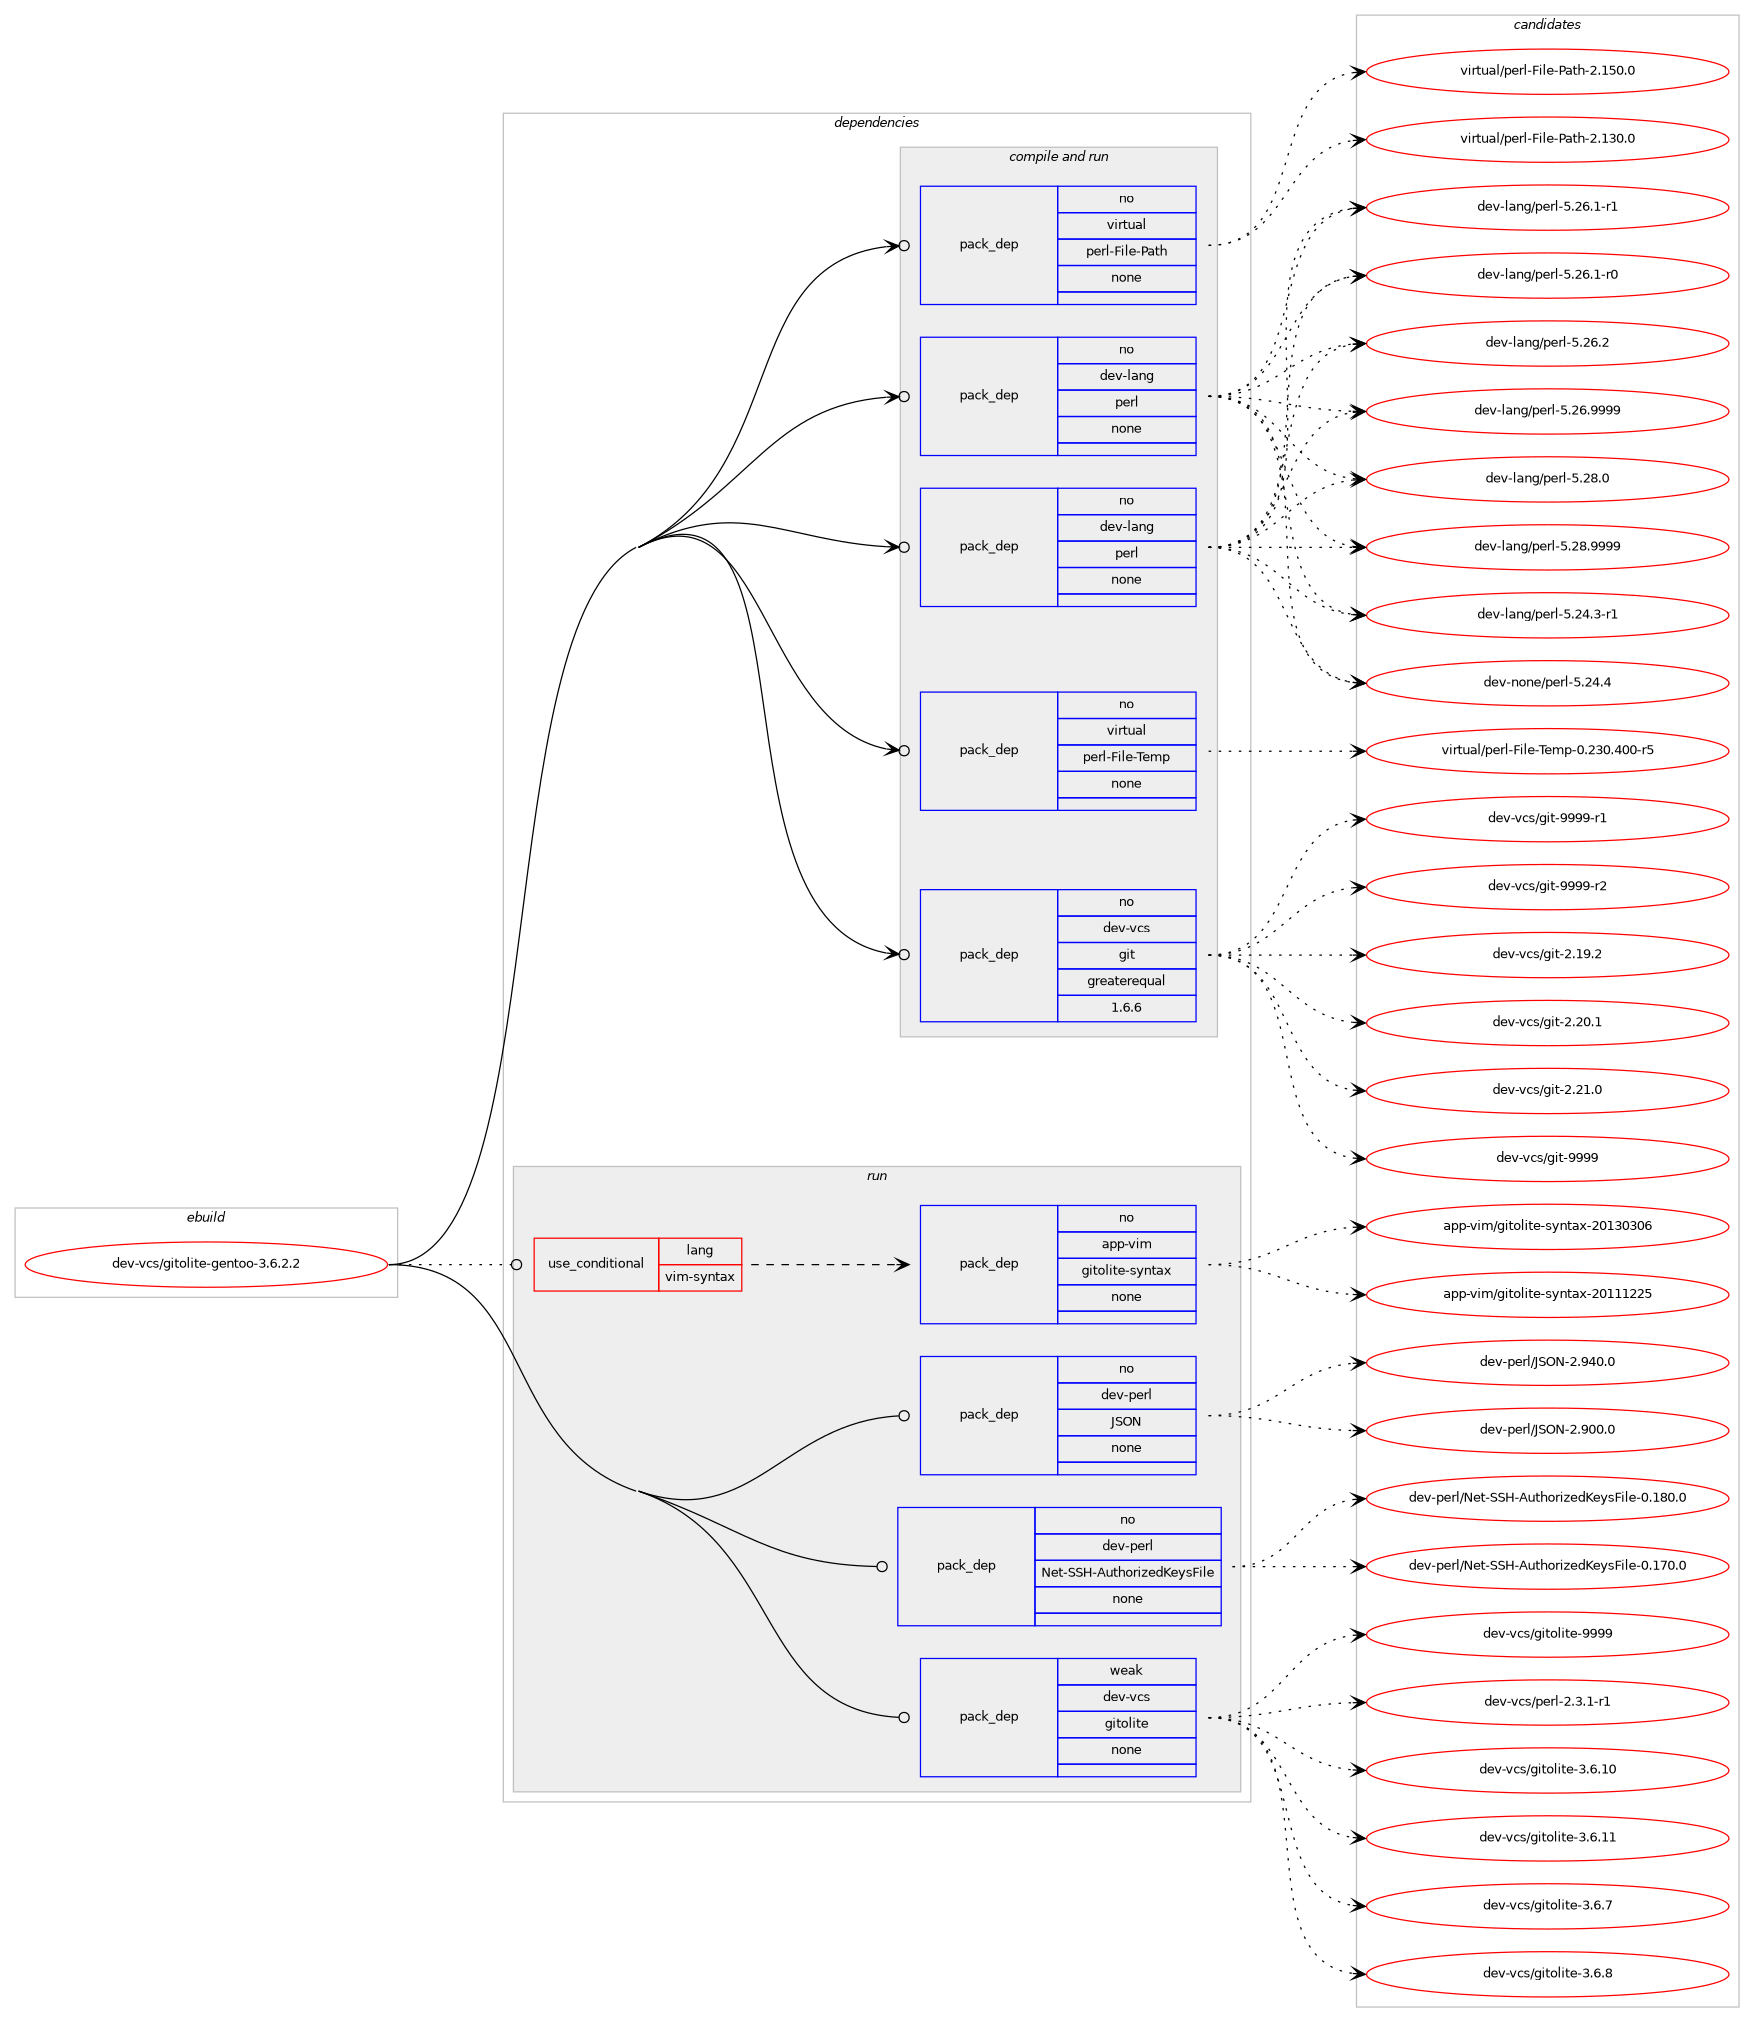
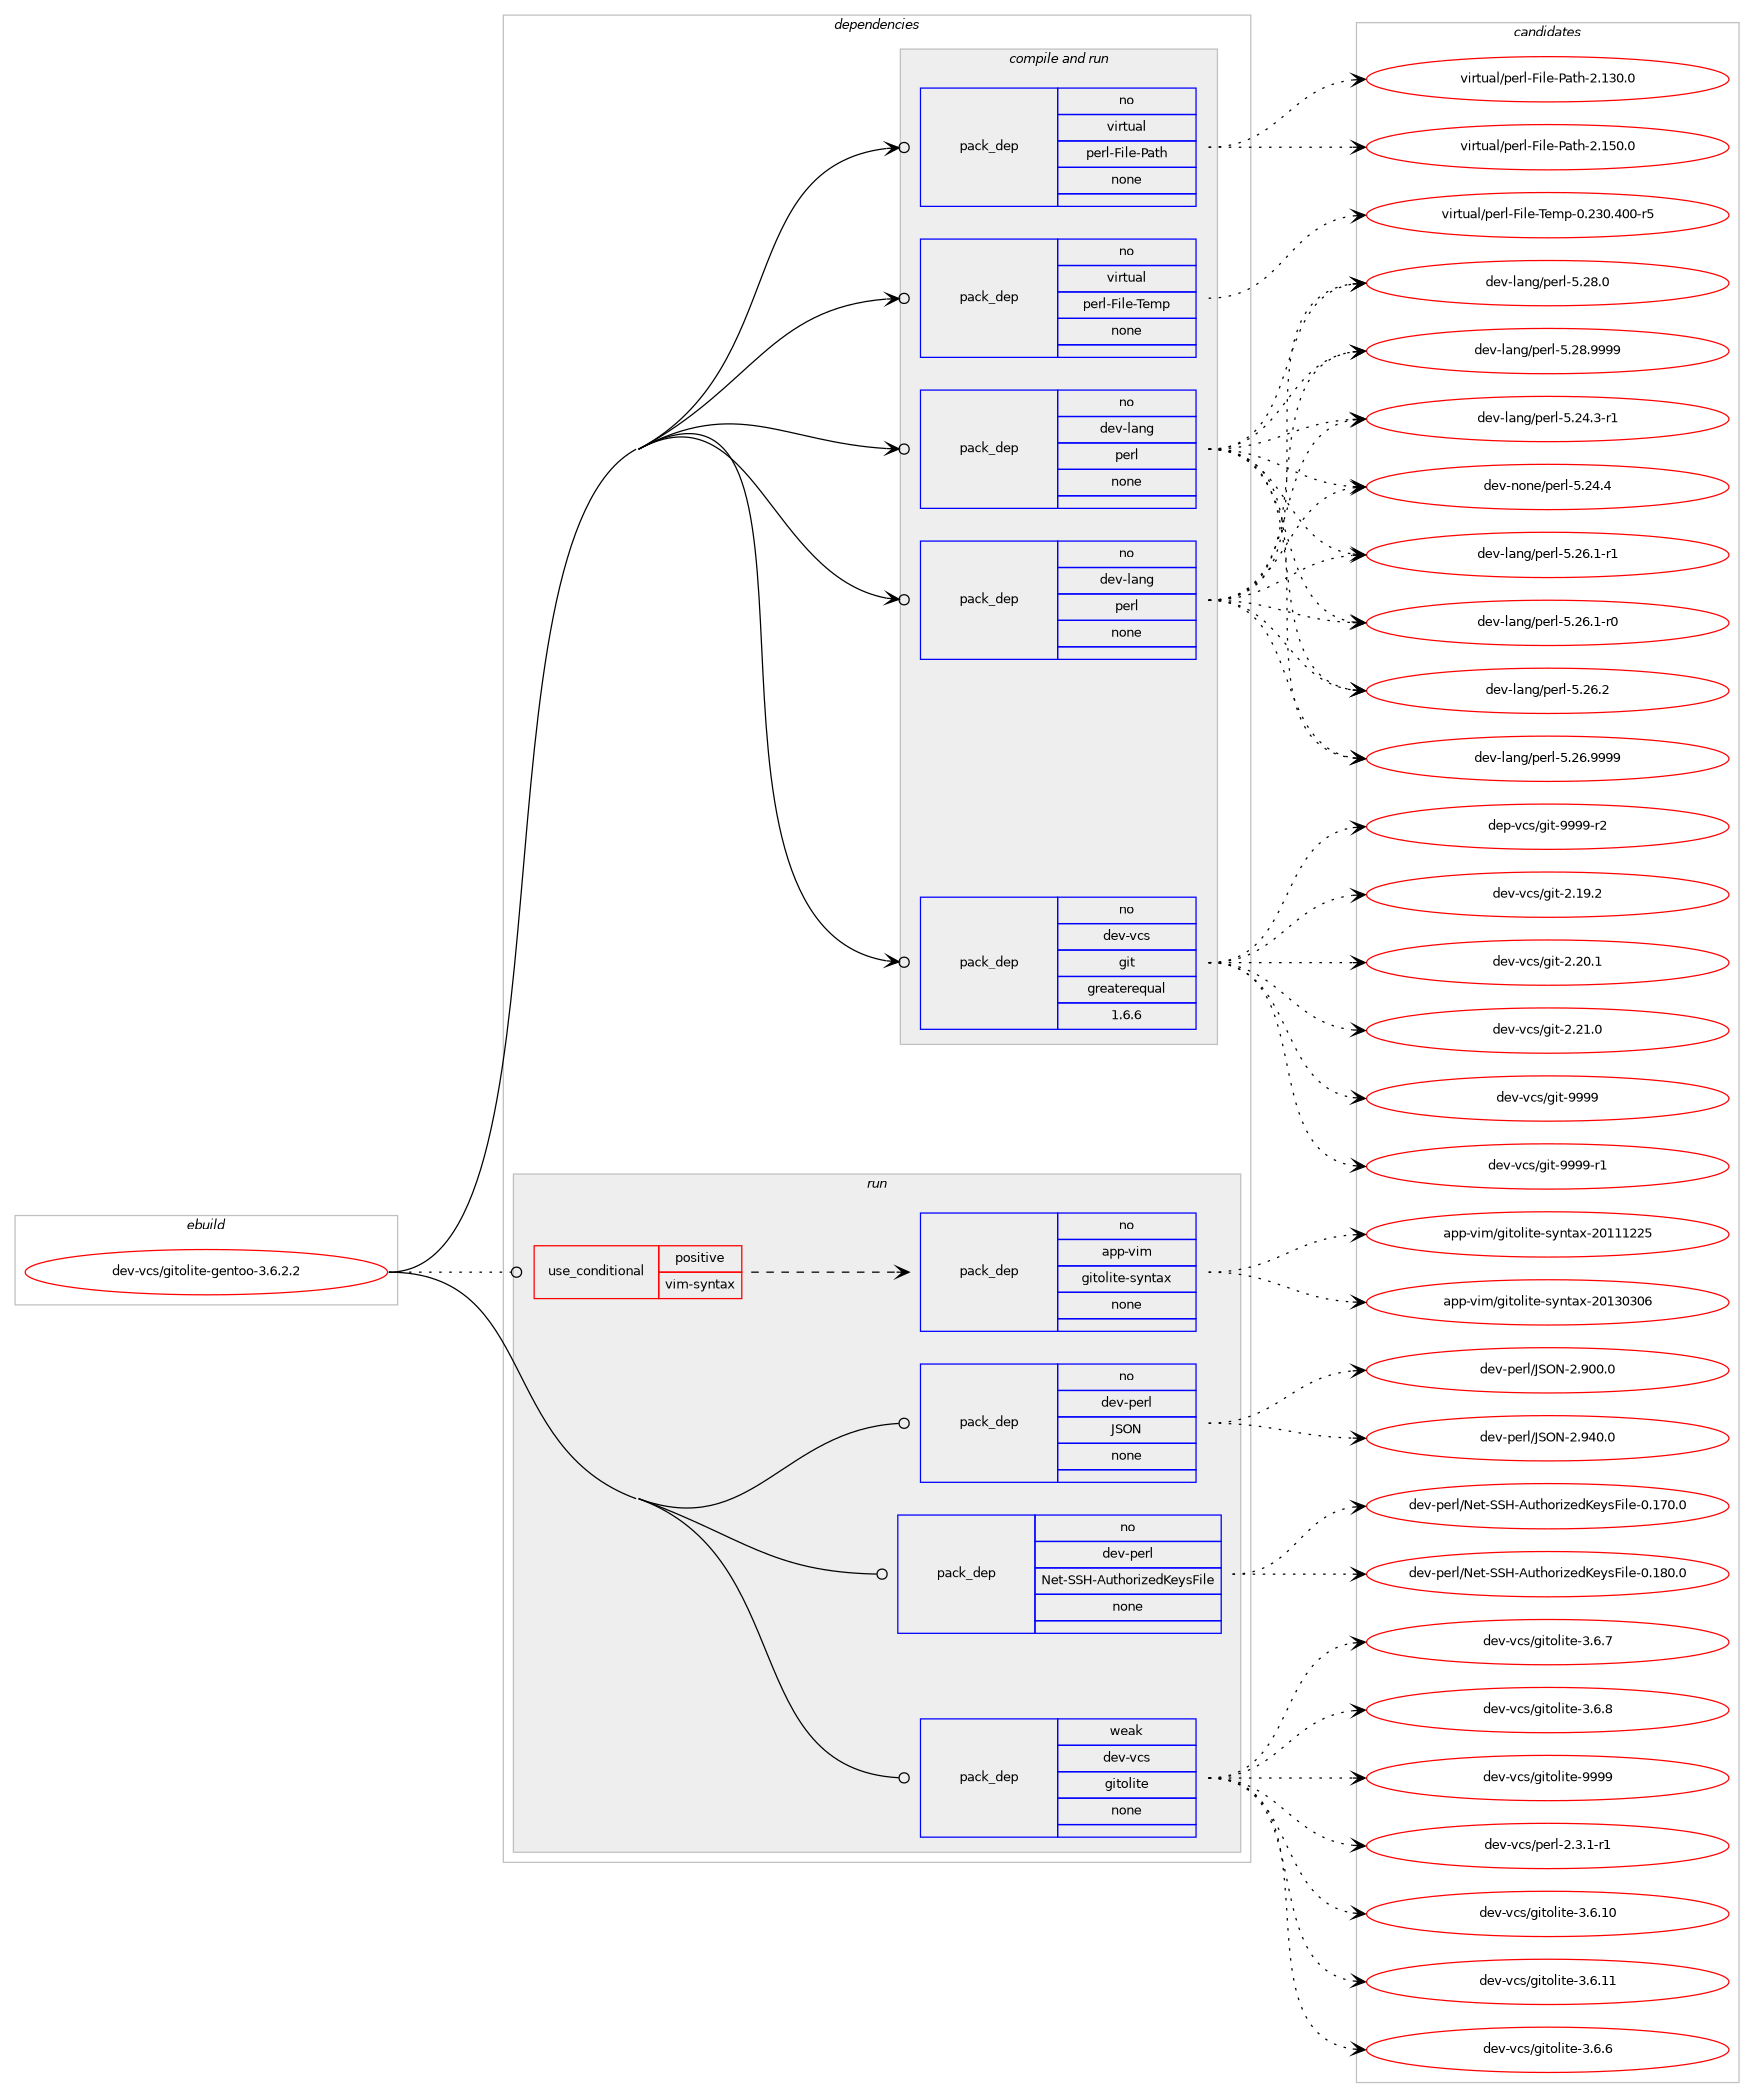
node "dev-vcs/git-9999-r2": label "dev-vcs/git-9999-r2" -> "dep-vcs/git-9999-r2"
node "use_conditional": text "lang" -> "positive"
node "dev-vcs/gitolite-3.6.6": added
